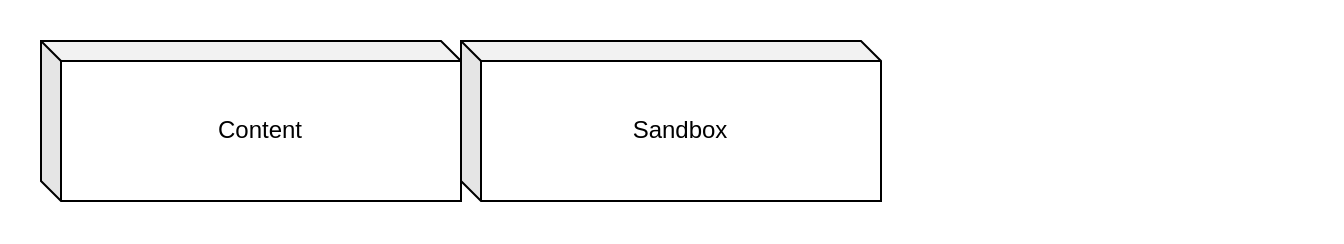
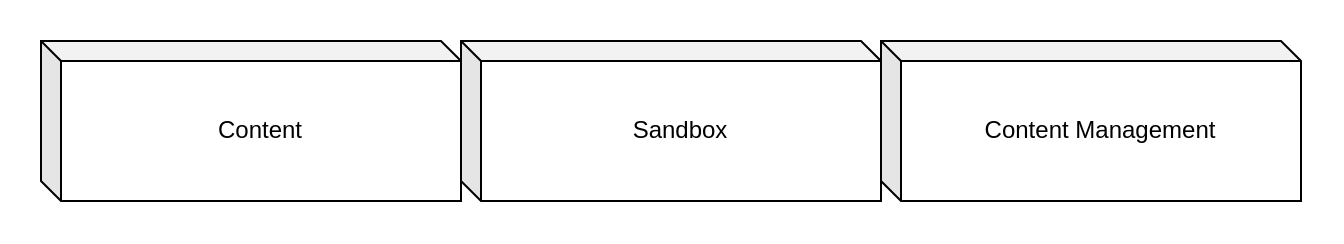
node "Content Management": added
